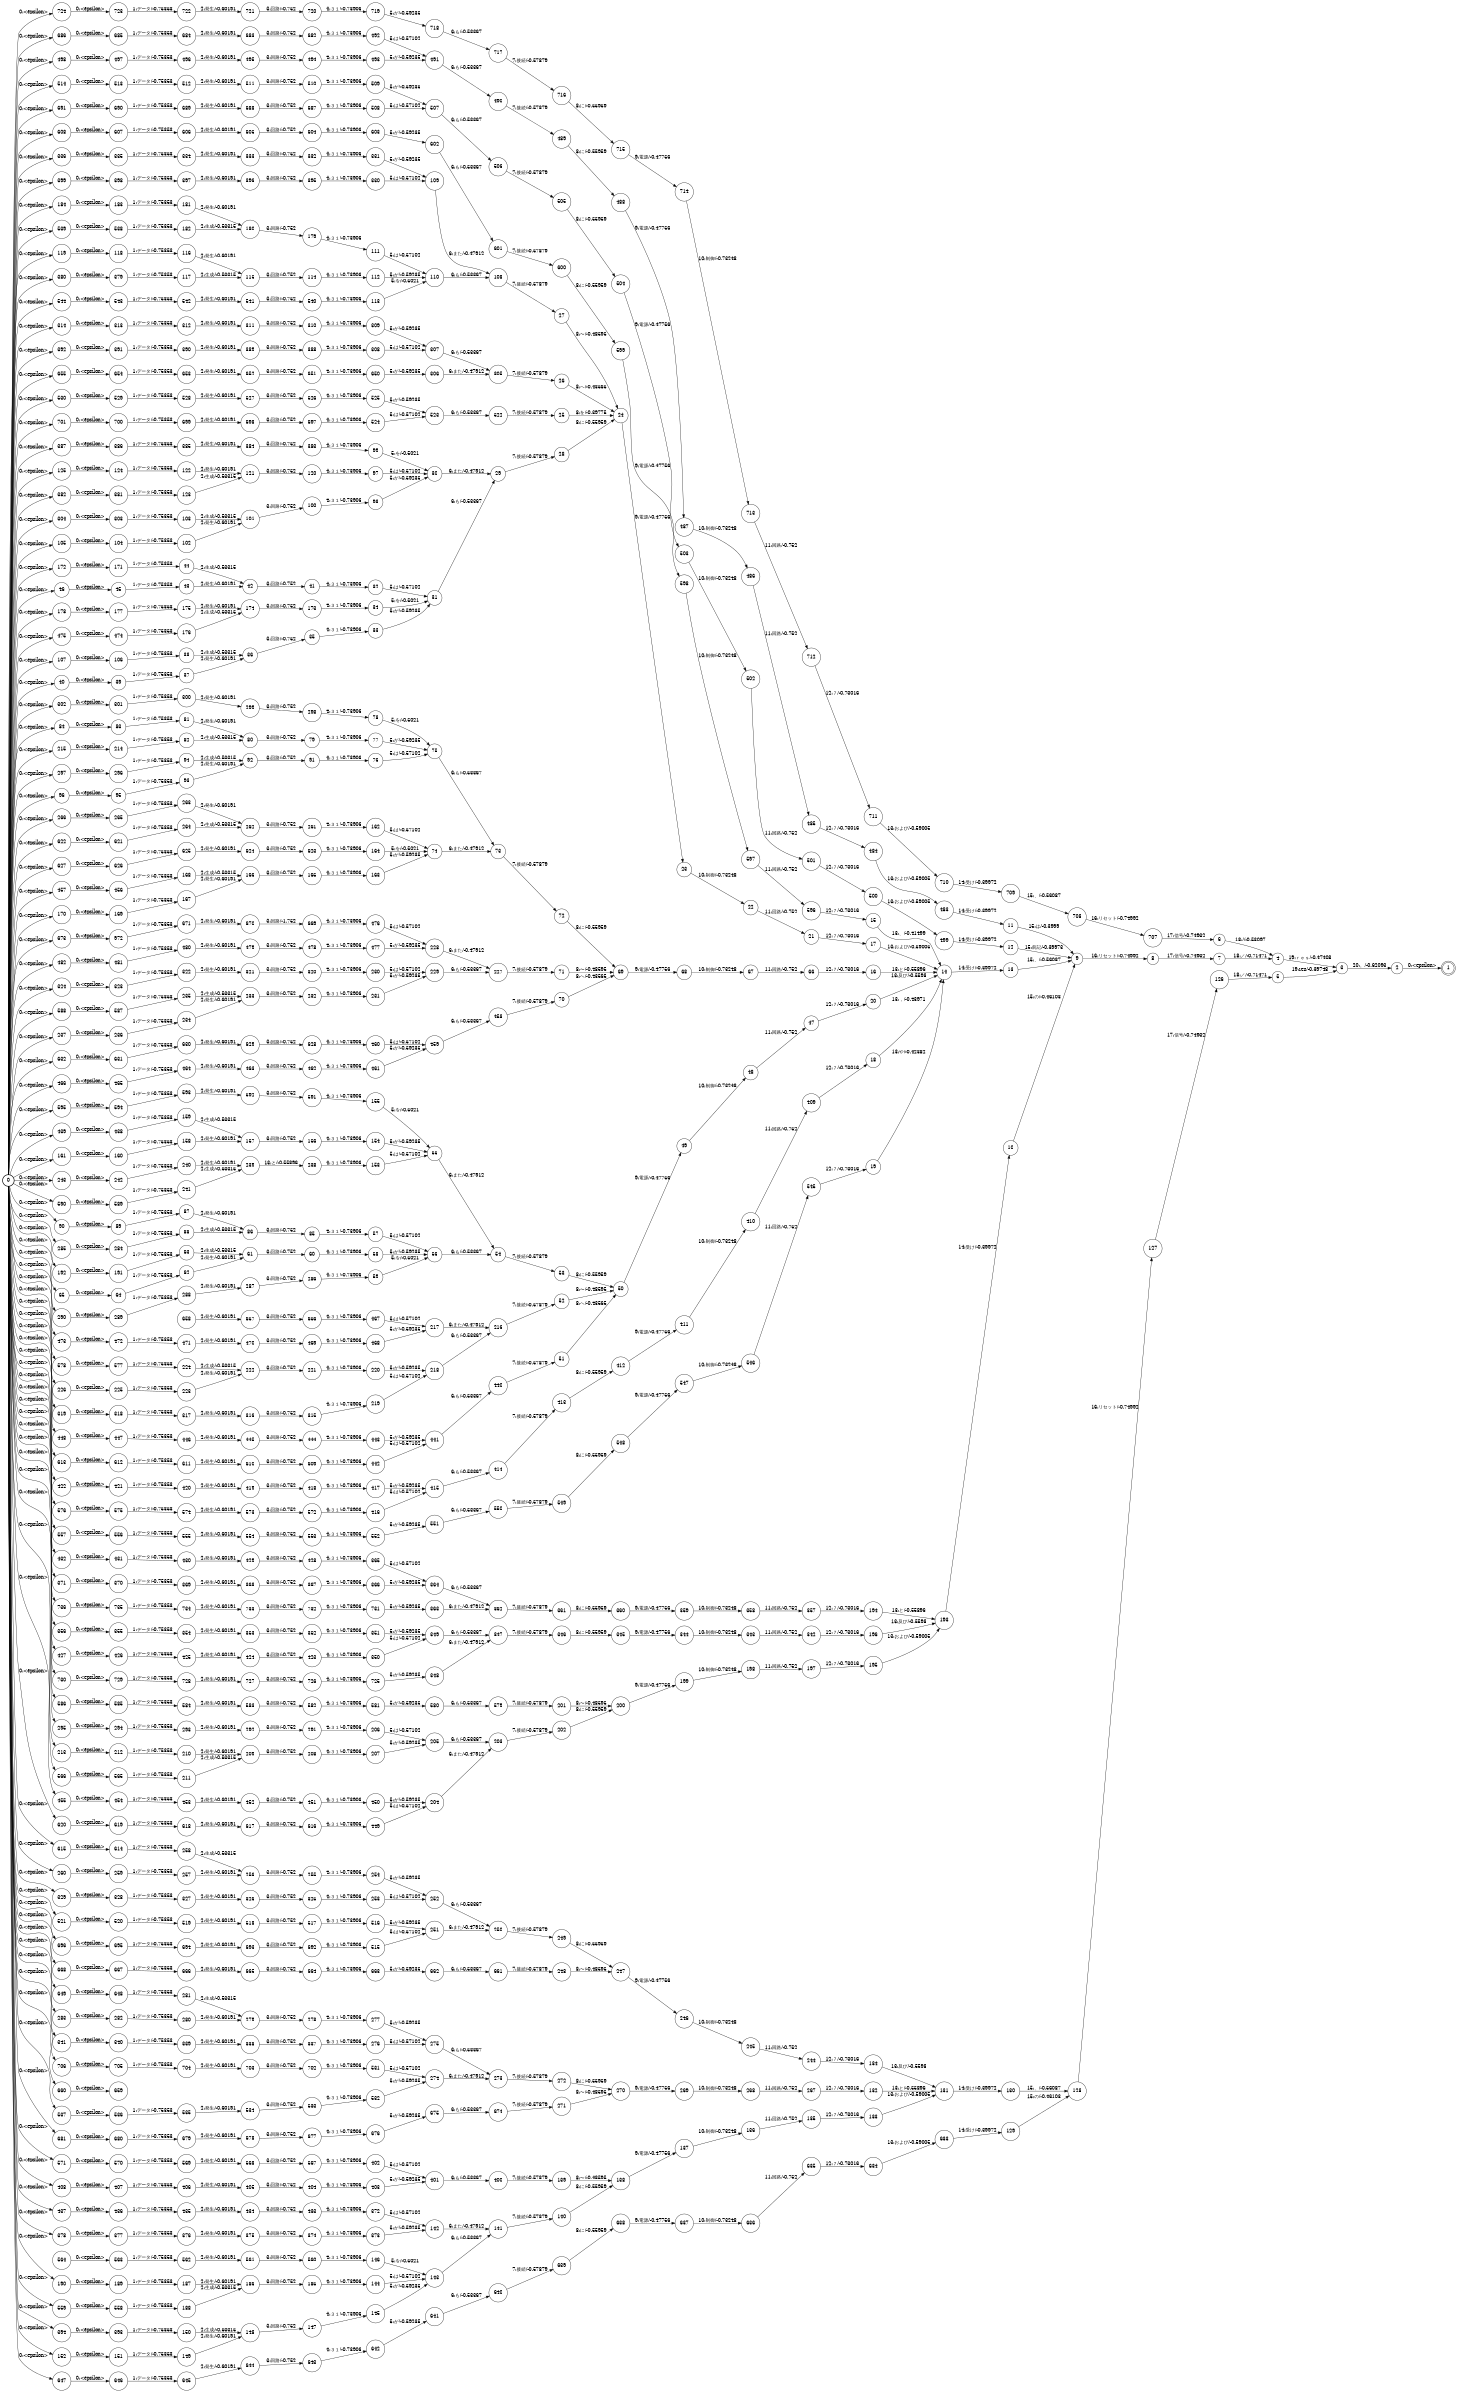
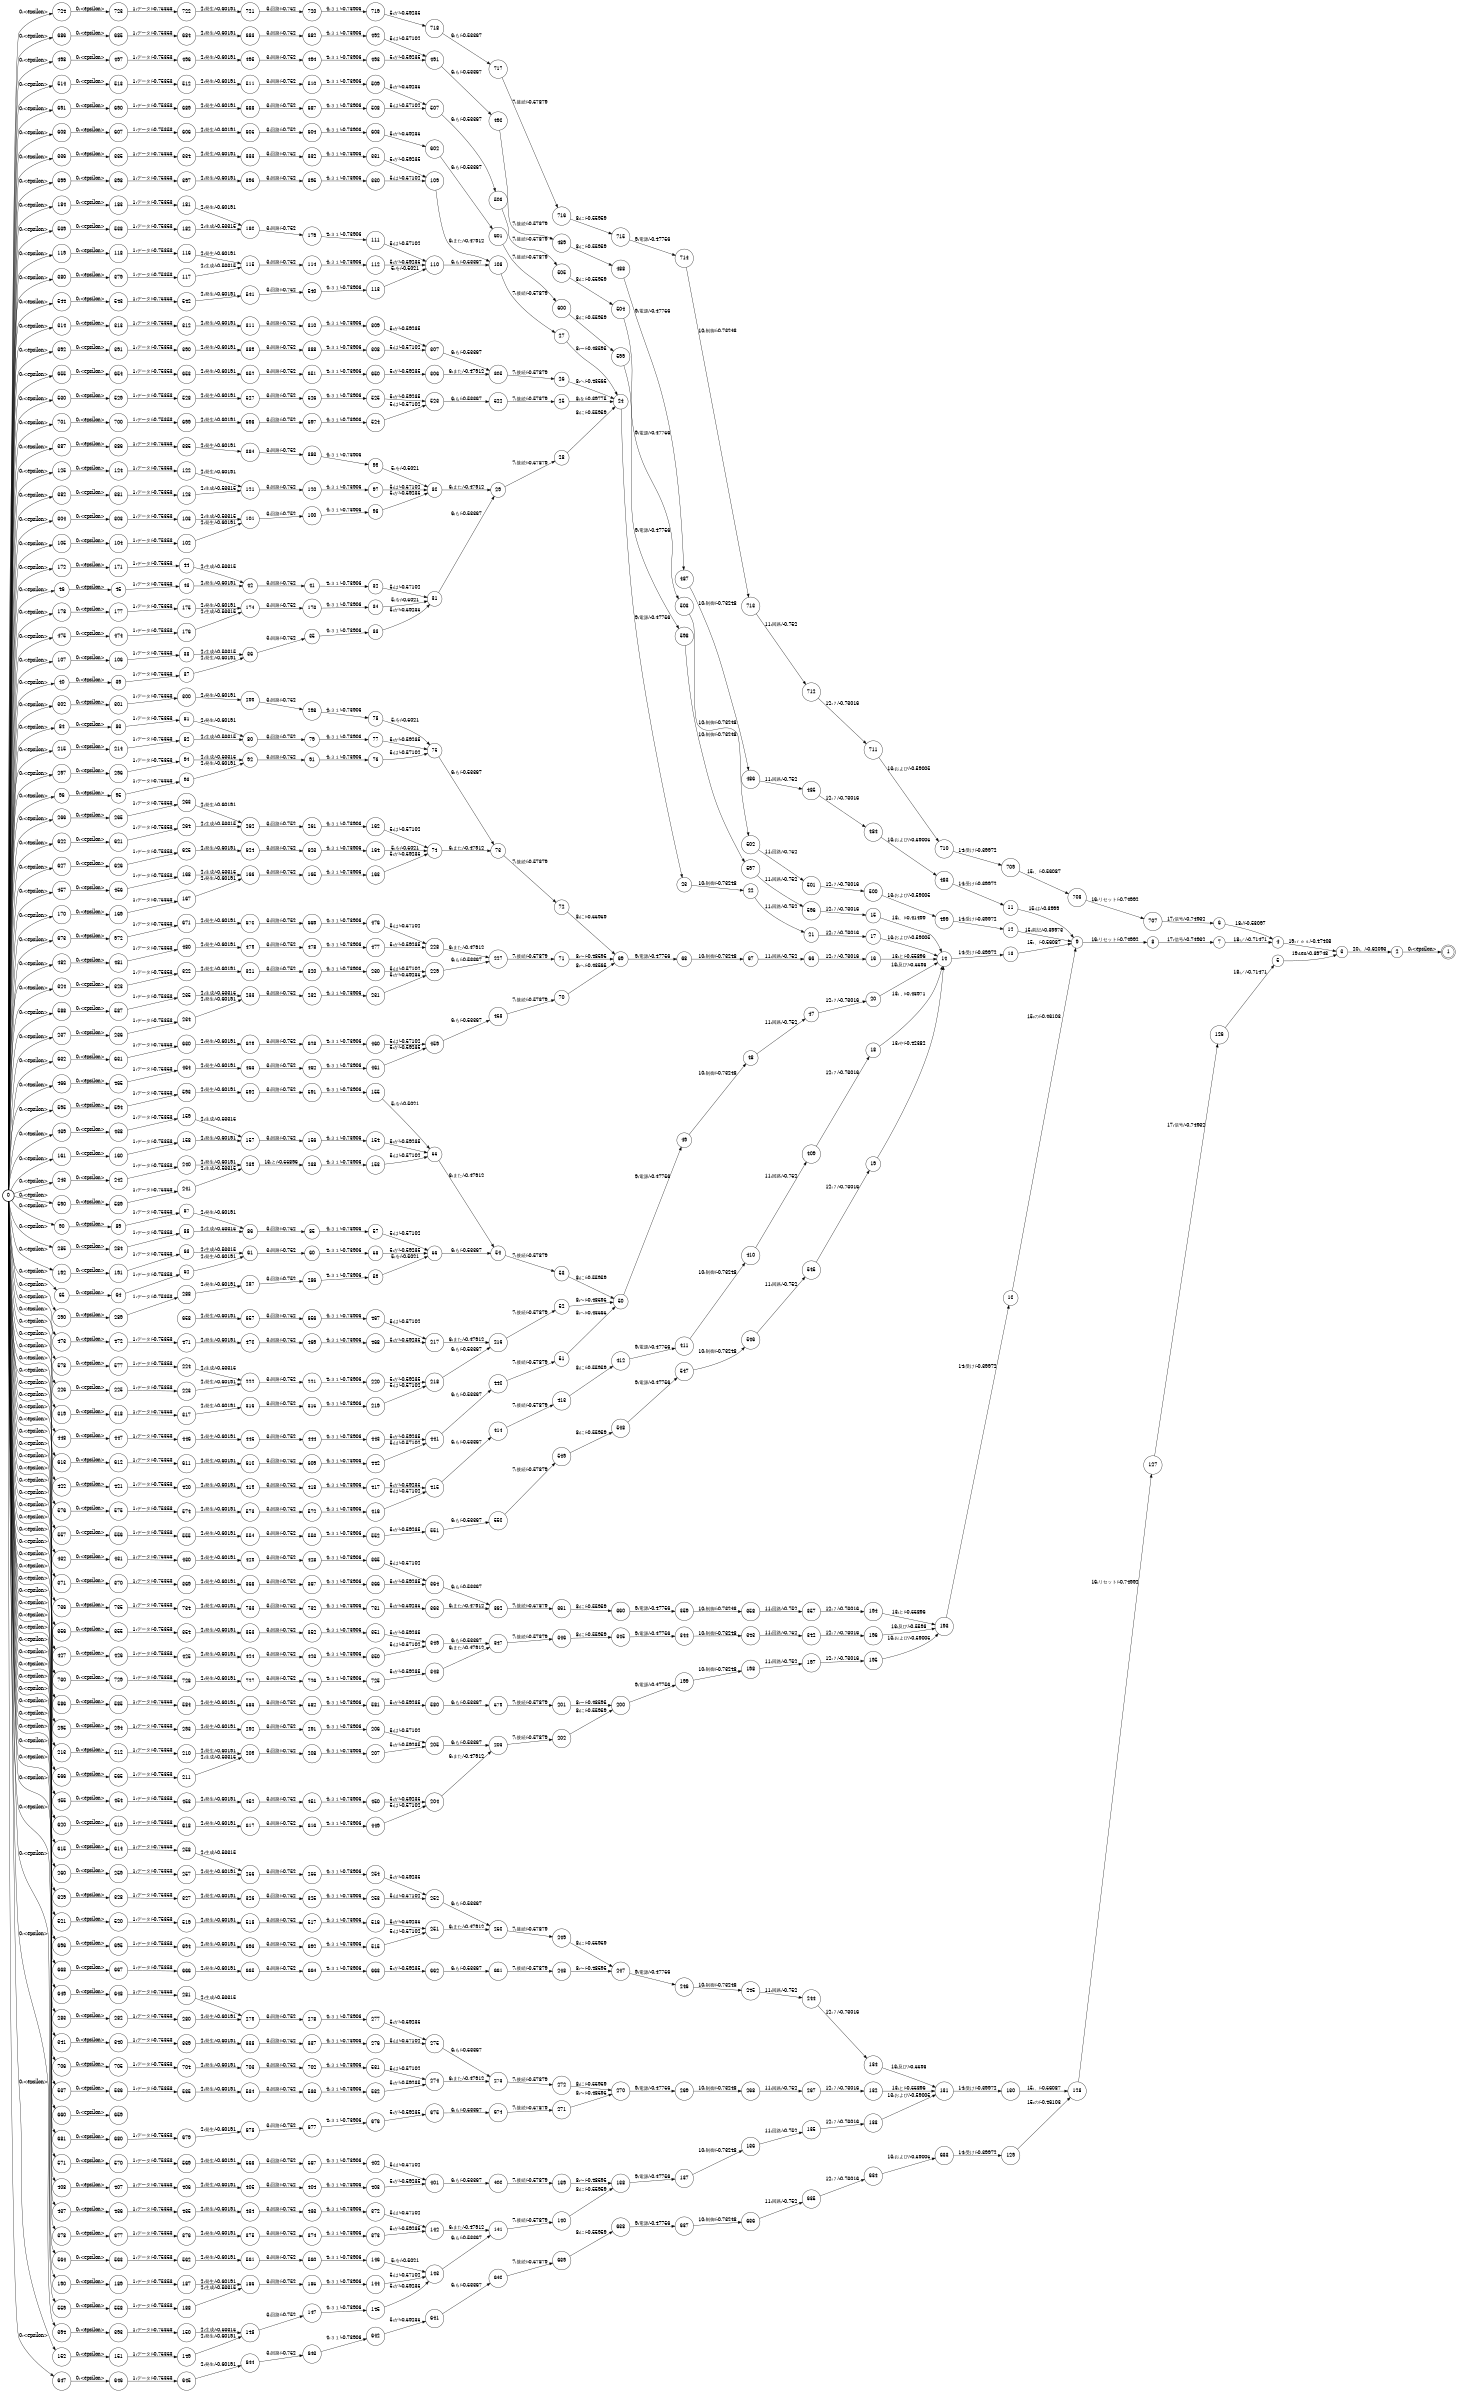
edge "670" -> "669": label "3:回路/-1.752" -> "3:回路/-0.752"
edge "0" -> "564": added, label "0:<epsilon>"
